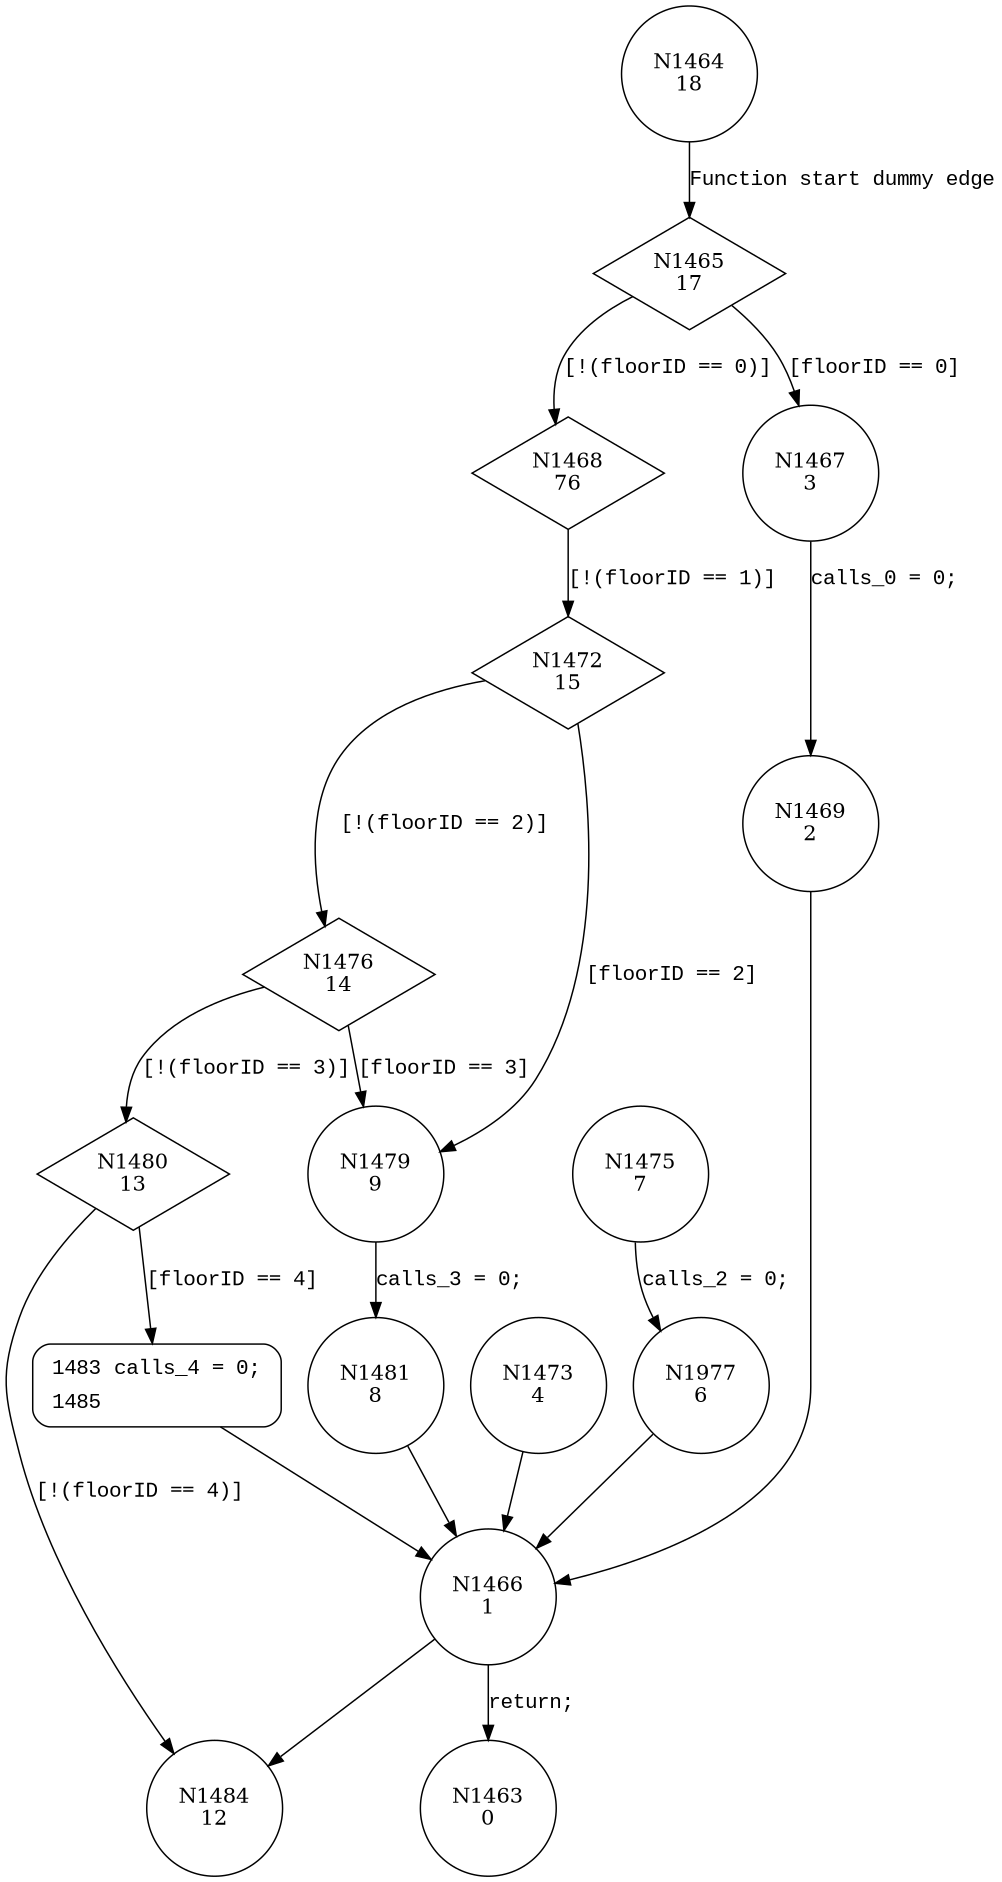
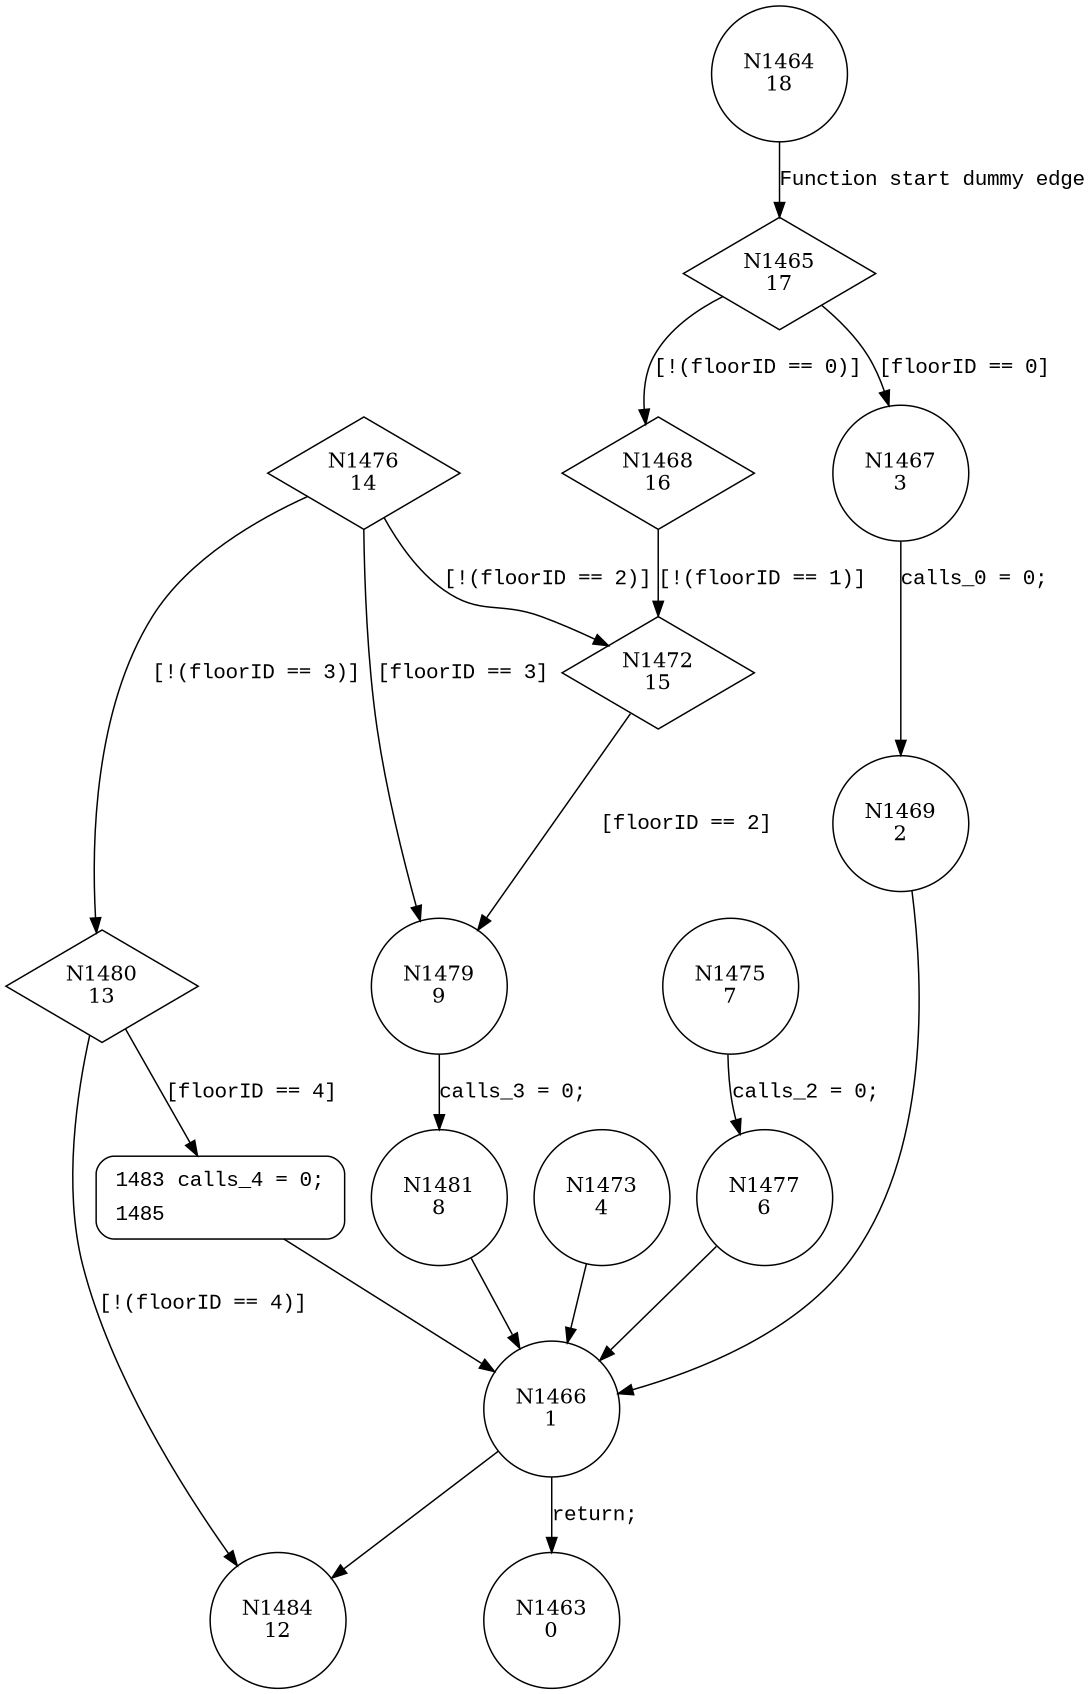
node "N1468 76": label "N1468 76" -> "N1468 16"
edge "N1472 15" -> "N1476 14": reversed
node "N1977 6": label "N1977 6" -> "N1477 6"
